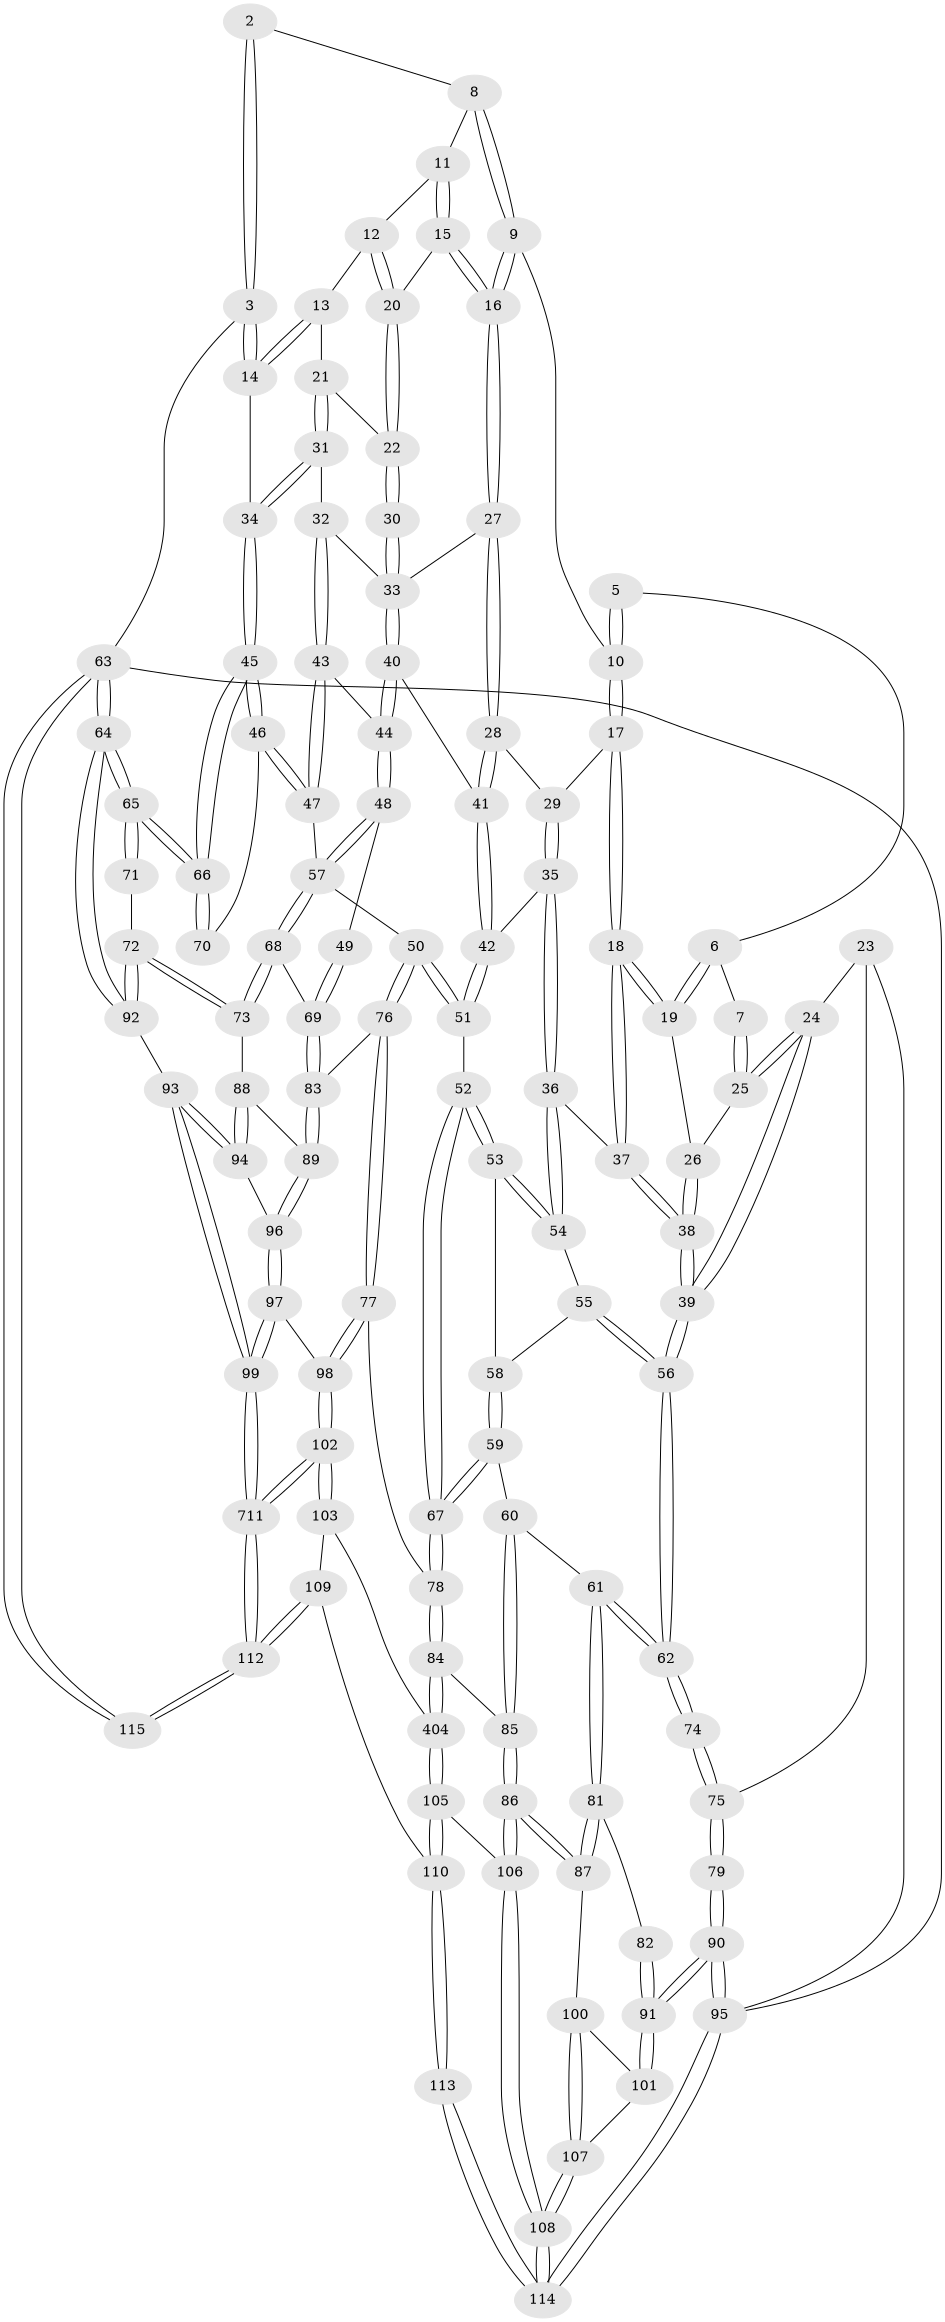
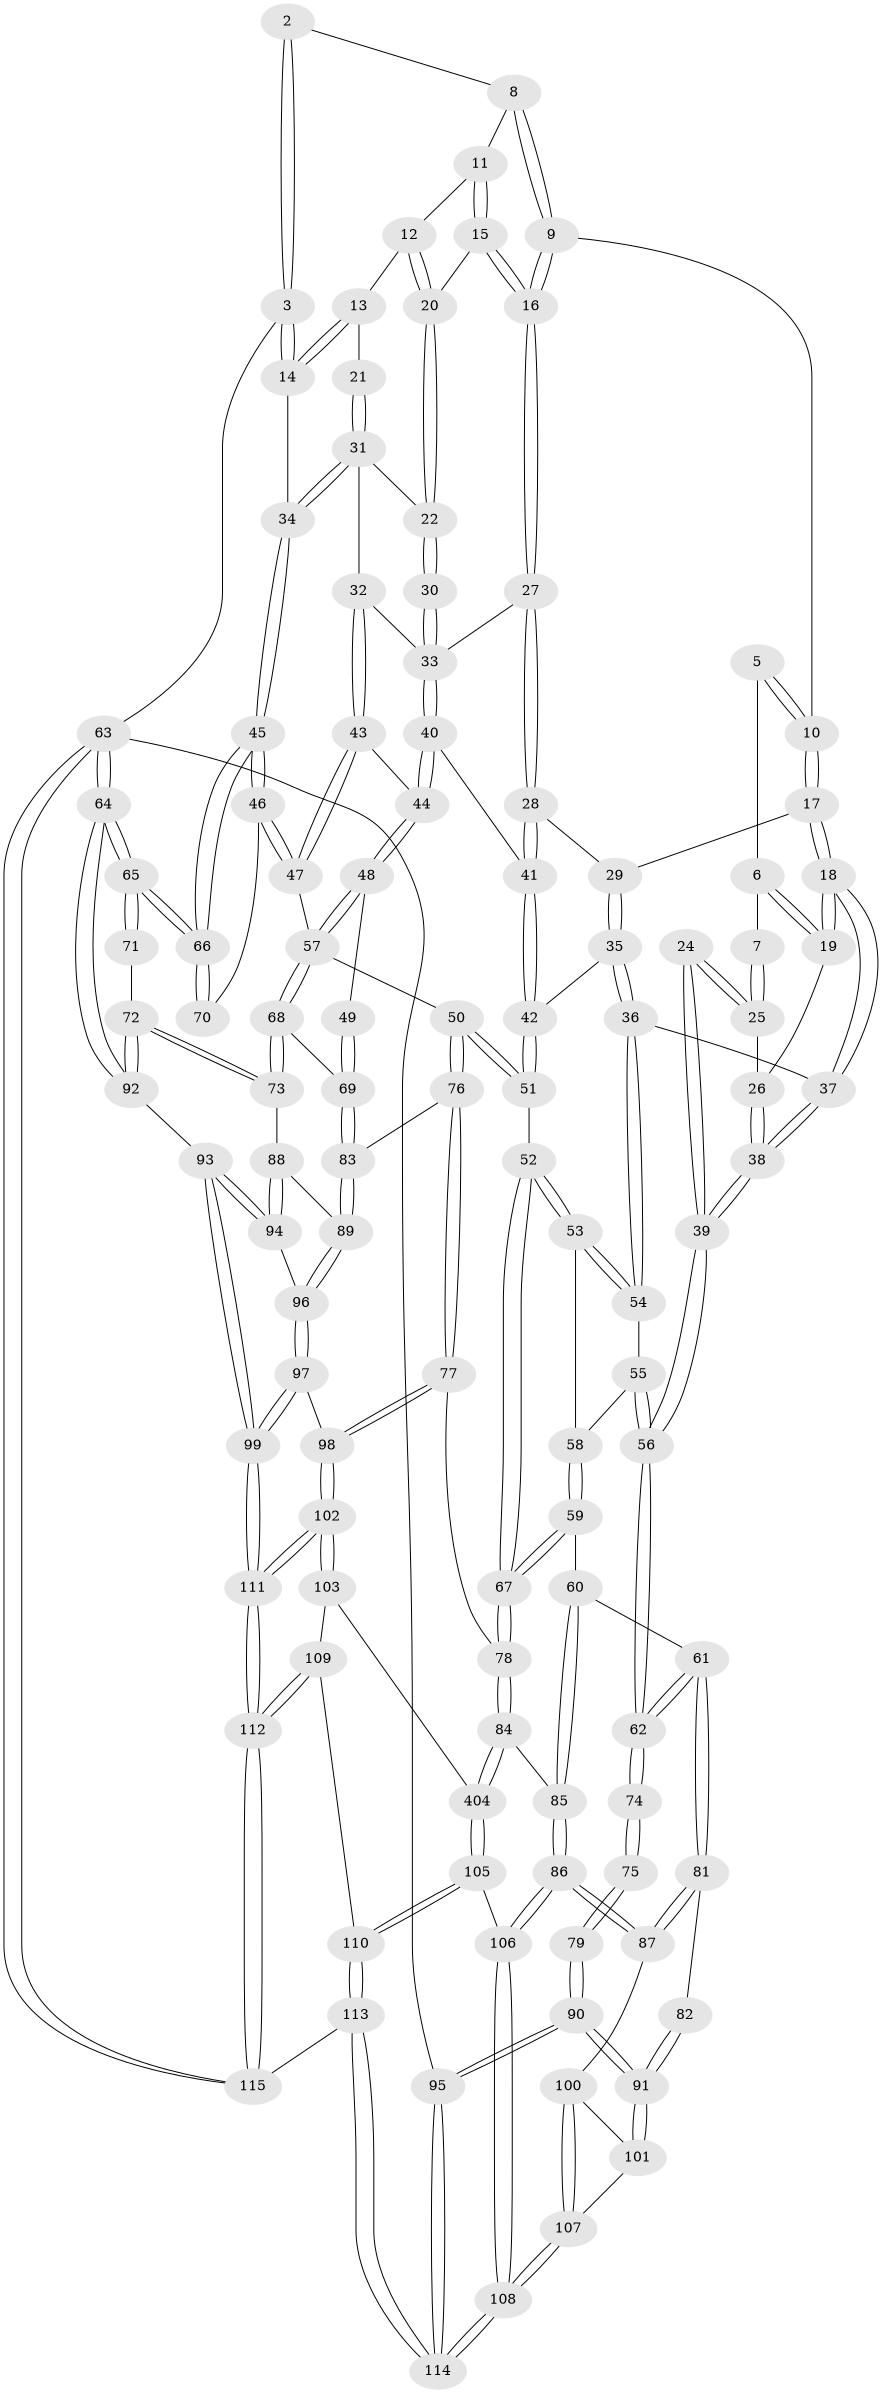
edge "21" -- "22": now "31" -- "22"
node "23": removed
node "711": label "711" -> "111"
edge "113" -- "115": added
